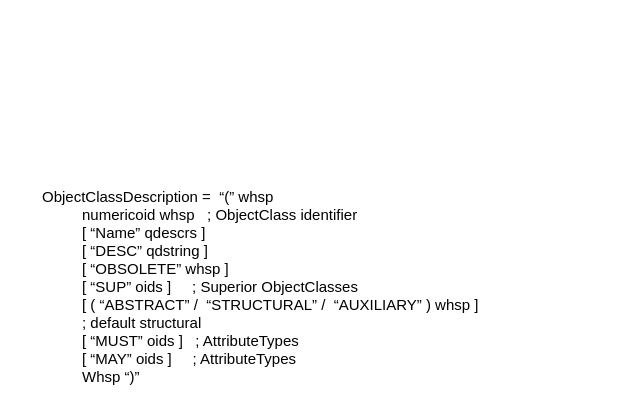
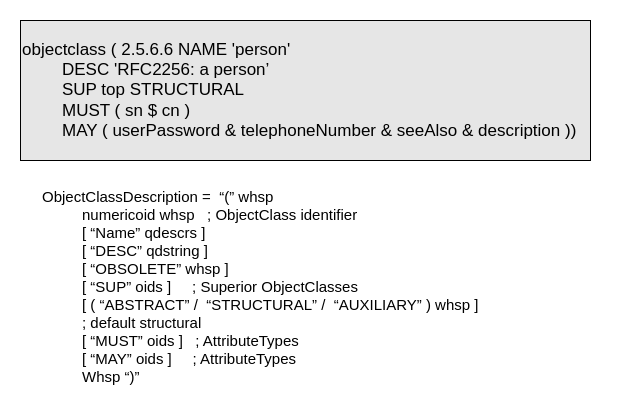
node "objectclass ( 2.5.6.6 NAME 'person' DESC 'RFC2256: a person’ SUP top STRUCTURAL MUST ( sn $ cn ) MAY ( userPassword & telephoneNumber & seeAlso & description ))": added
